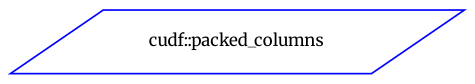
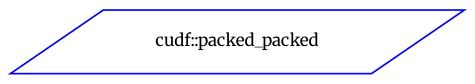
node "cudf::packed_columns": label "cudf::packed_columns" -> "cudf::packed_packed"
